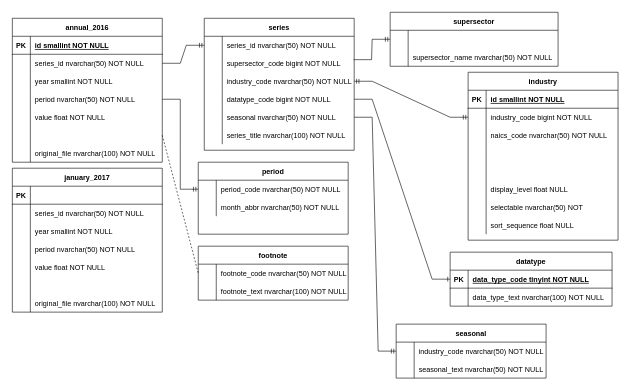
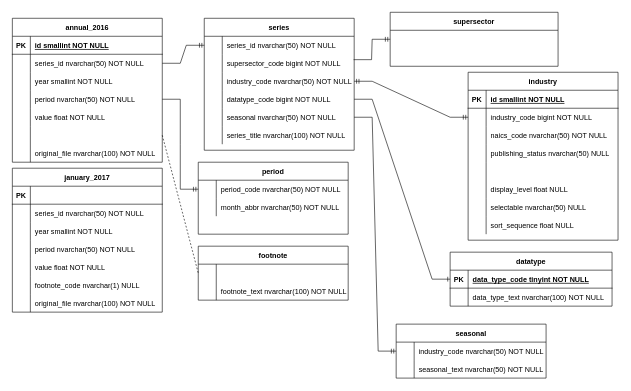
node "supersector_name nvarchar(50) NOT NULL": removed
node "publishing_status nvarchar(50) NULL": added
node "selectable nvarchar(50) NOT": label "selectable nvarchar(50) NOT" -> "selectable nvarchar(50) NULL"
node "footnote_code nvarchar(50) NOT NULL": removed
node "footnote_code nvarchar(1) NULL": added
